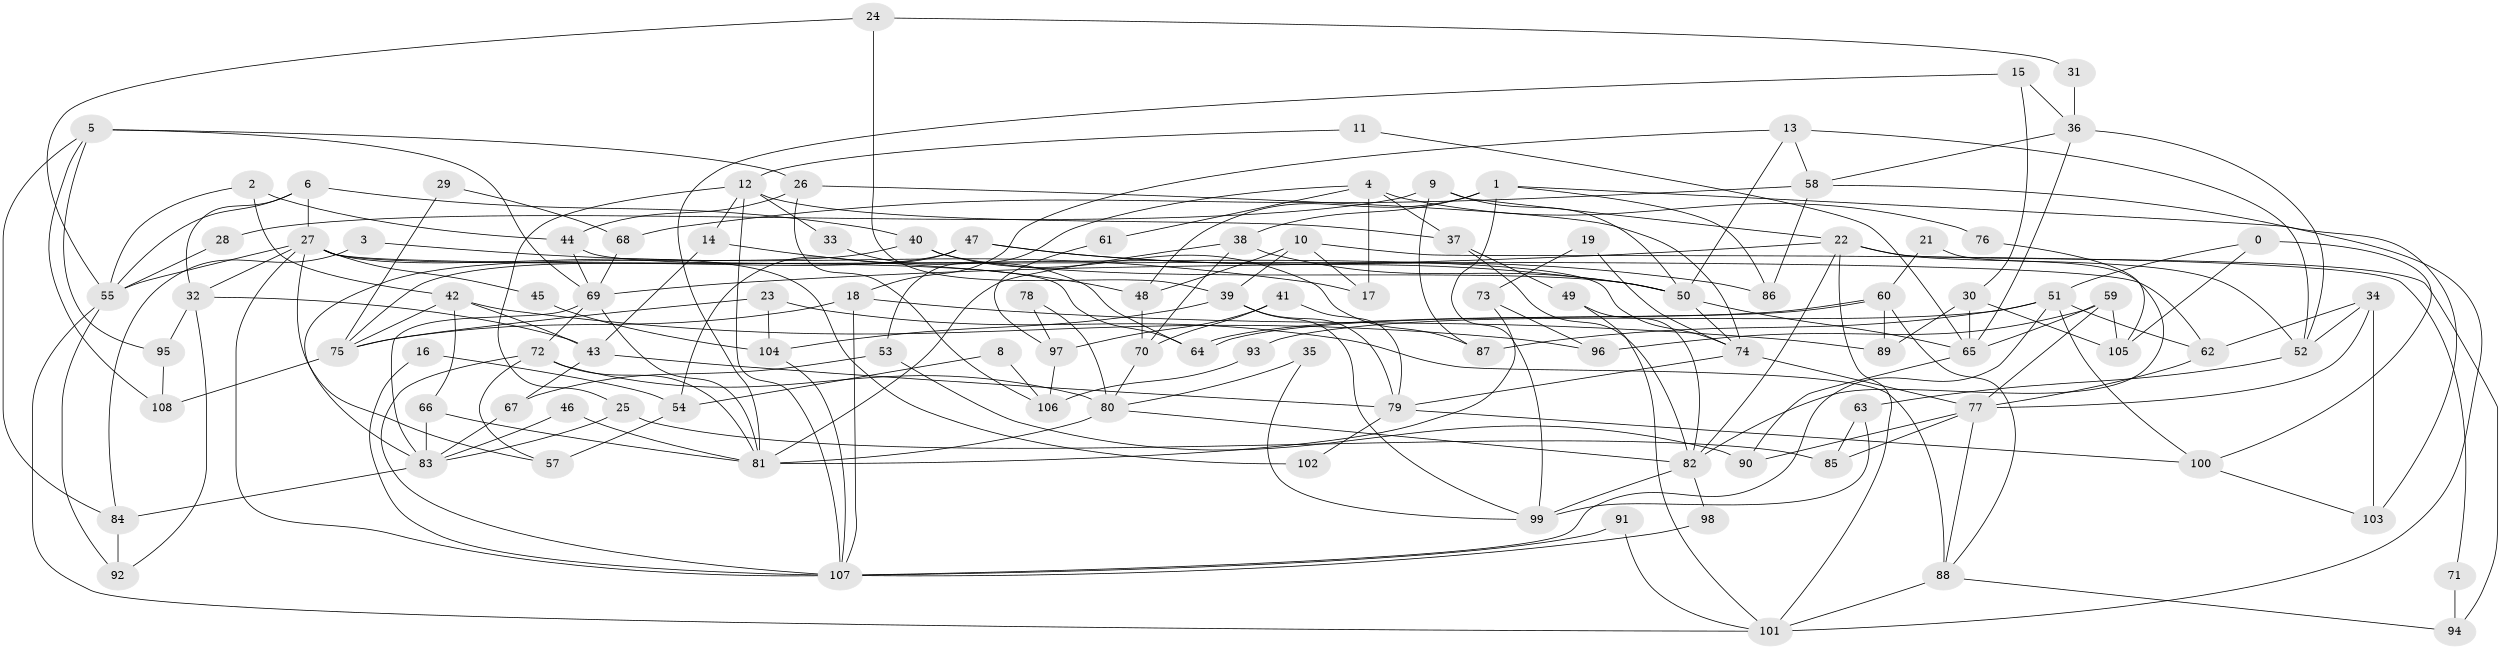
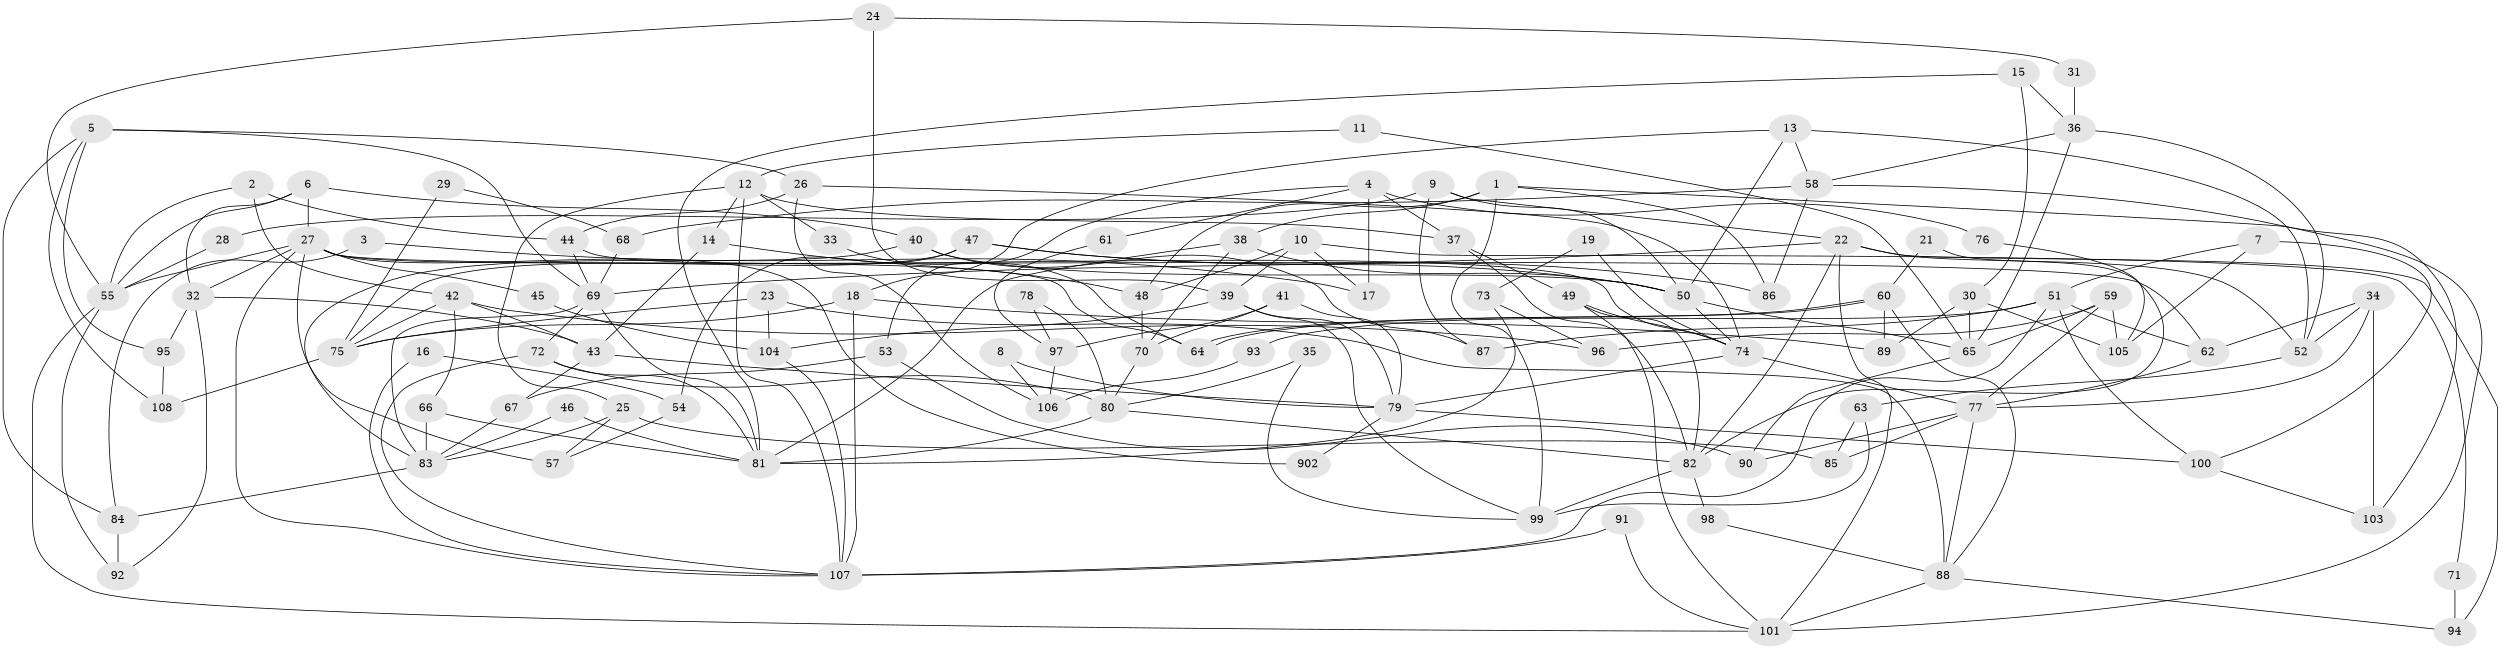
node "0": label "0" -> "7"
edge "49" -- "74": added
edge "8" -- "54": now "8" -- "79"
edge "72" -- "57": now "25" -- "57"
node "102": label "102" -> "902"
edge "98" -- "107": now "98" -- "88"
